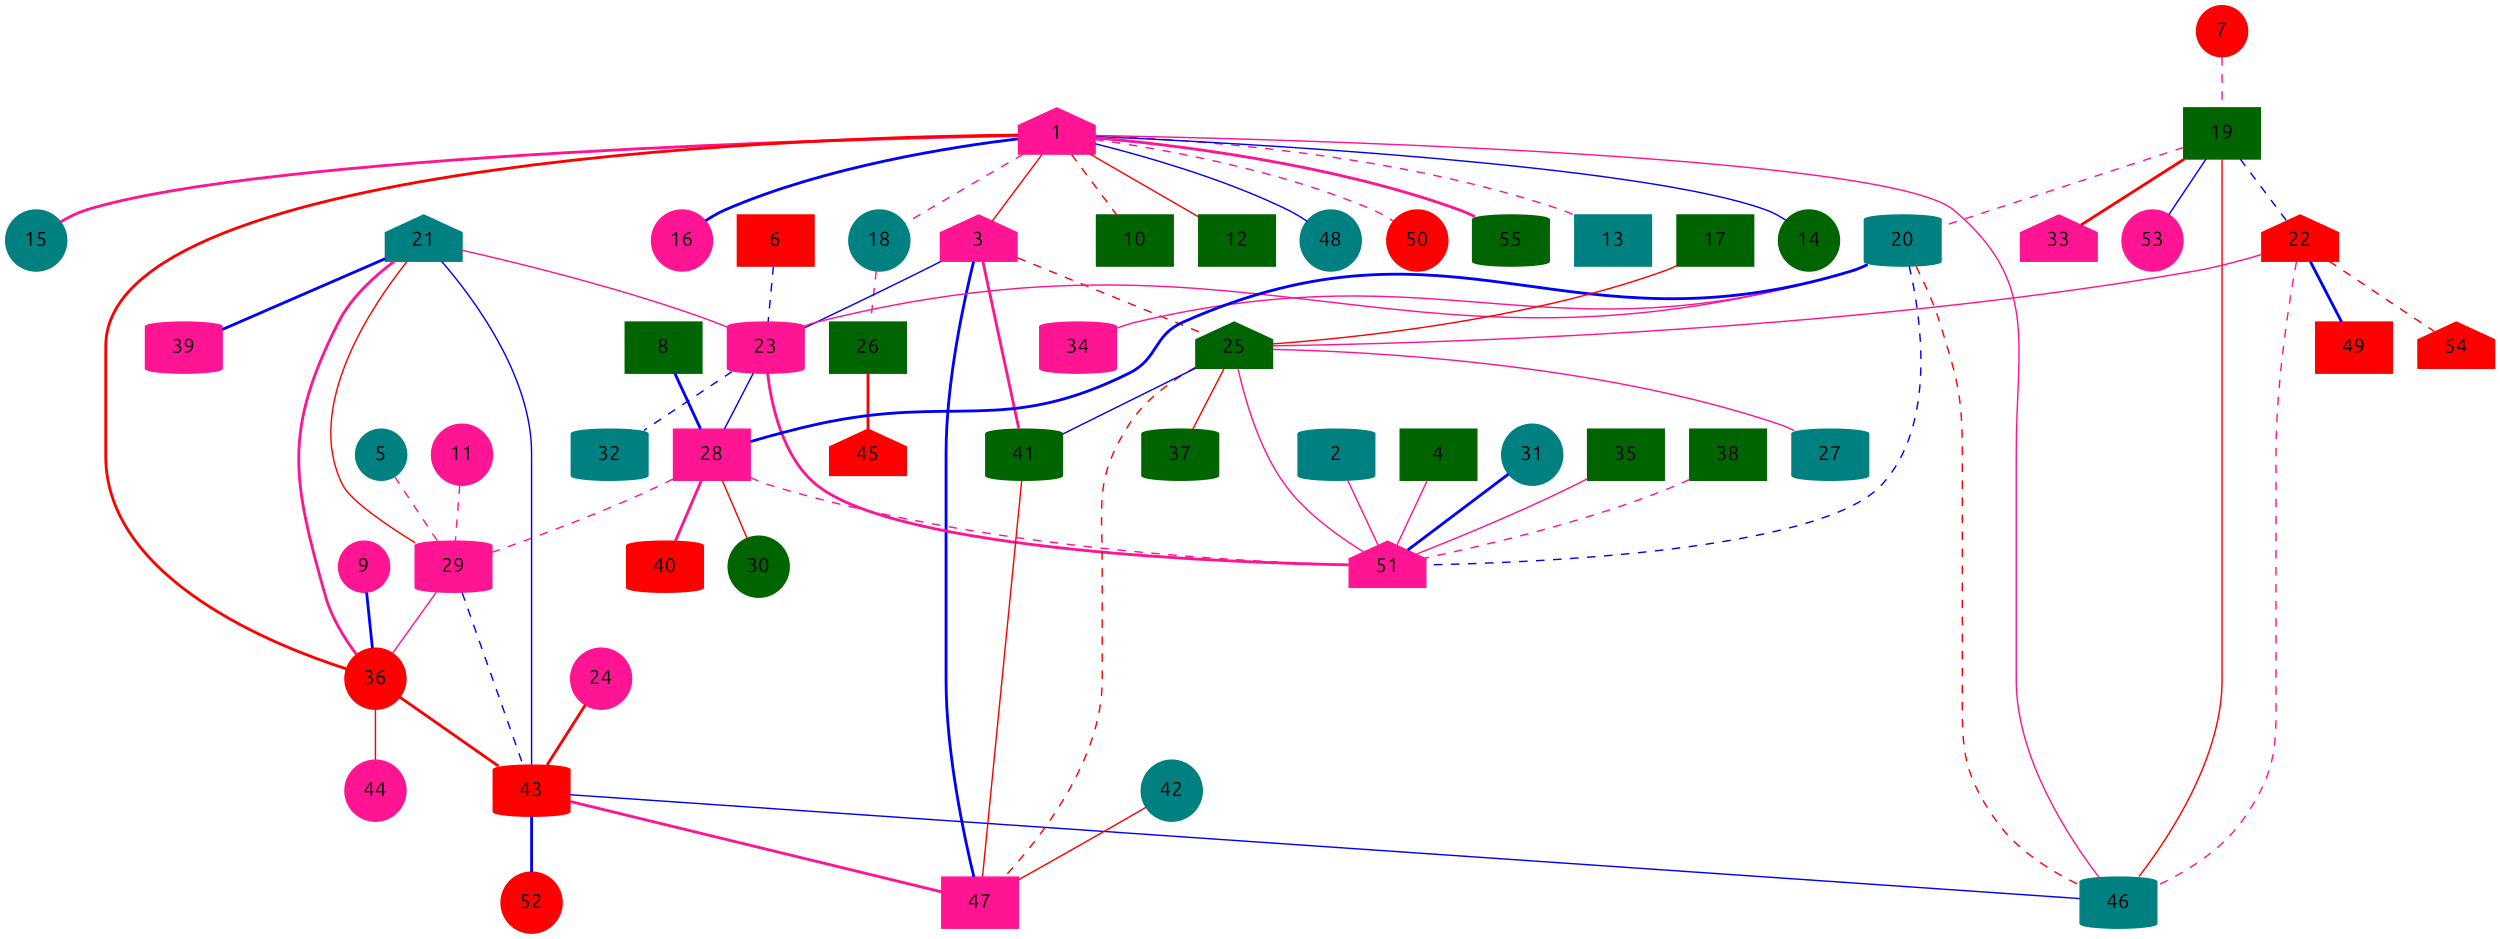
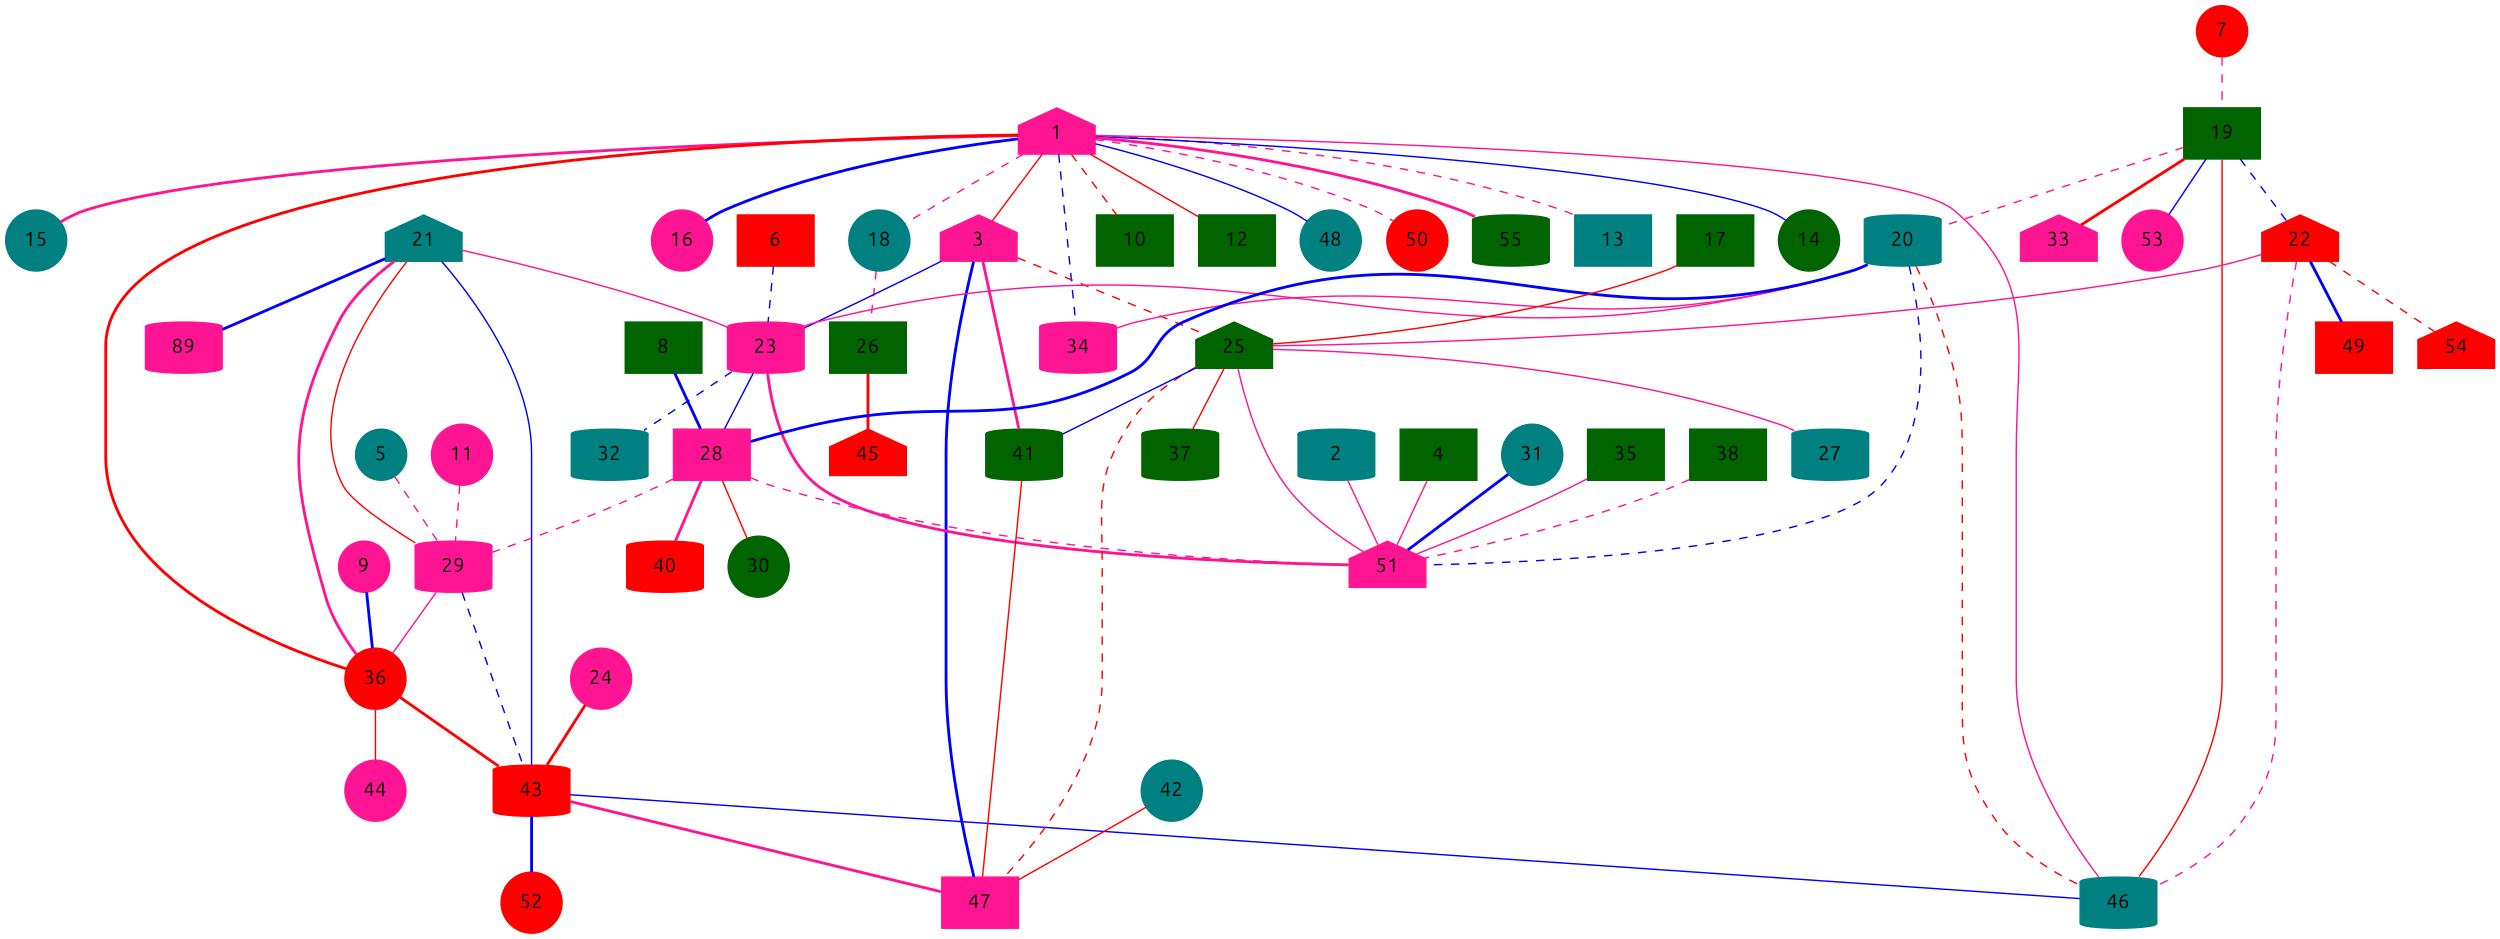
edge "1" -- "34": added
node "39": label "39" -> "89"
